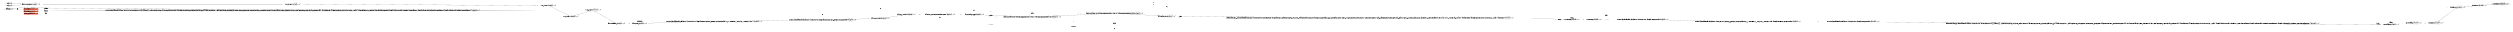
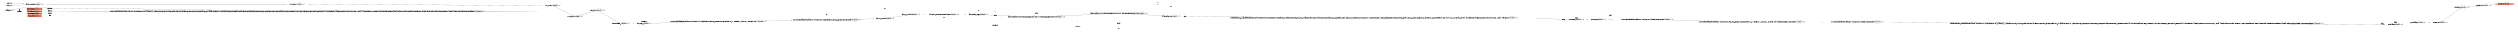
node "this.closeClient(vm0)@@@145@@@['1', '1', '0']": fillcolor lightgray -> tomato
node "final int expectedEvents@@@2@@@['0', '0', '1']": added
edge "validateCq['0', '0', '1']" -> "final int createEvents@@@2@@@['0', '0', '1']": label "true" -> "expectedEvents"
